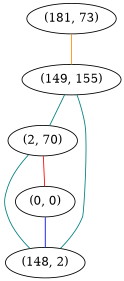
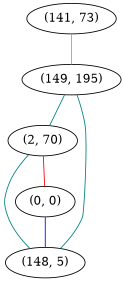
node "(181, 73)": label "(181, 73)" -> "(141, 73)"
node "(149, 155)": label "(149, 155)" -> "(149, 195)"
node "(148, 2)": label "(148, 2)" -> "(148, 5)"
